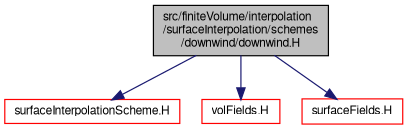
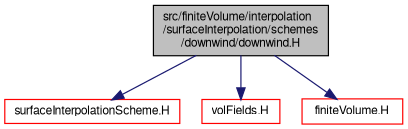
node "surfaceFields.H": label "surfaceFields.H" -> "finiteVolume.H"
